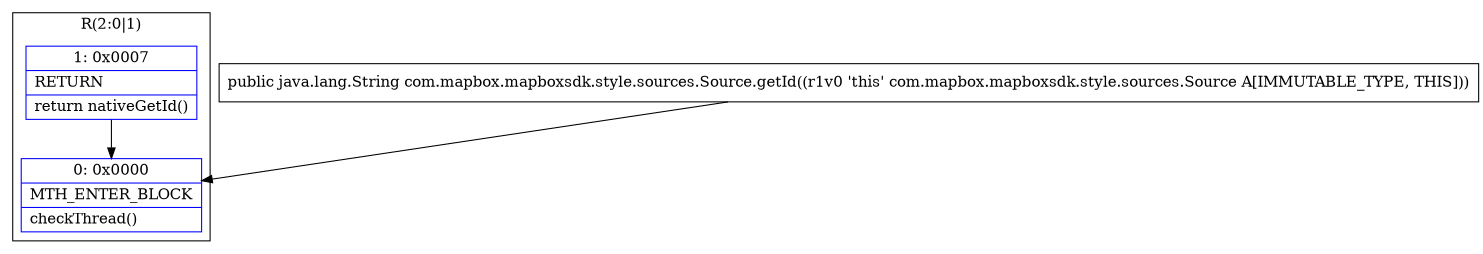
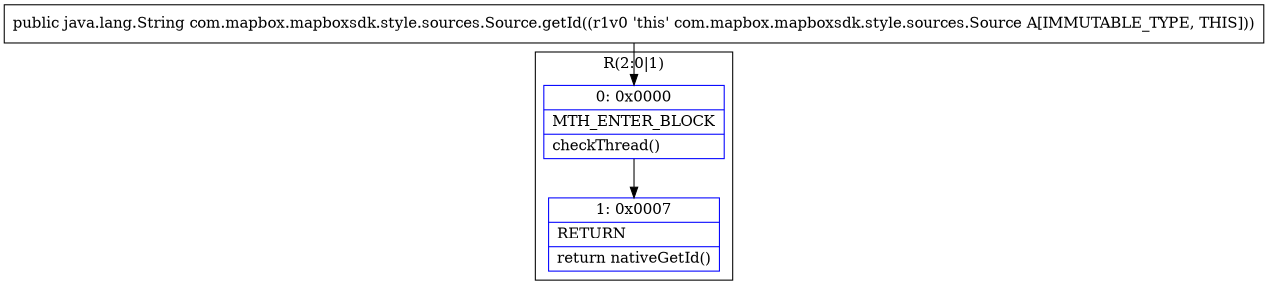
edge "1: 0x0007" -> "0: 0x0000": reversed
